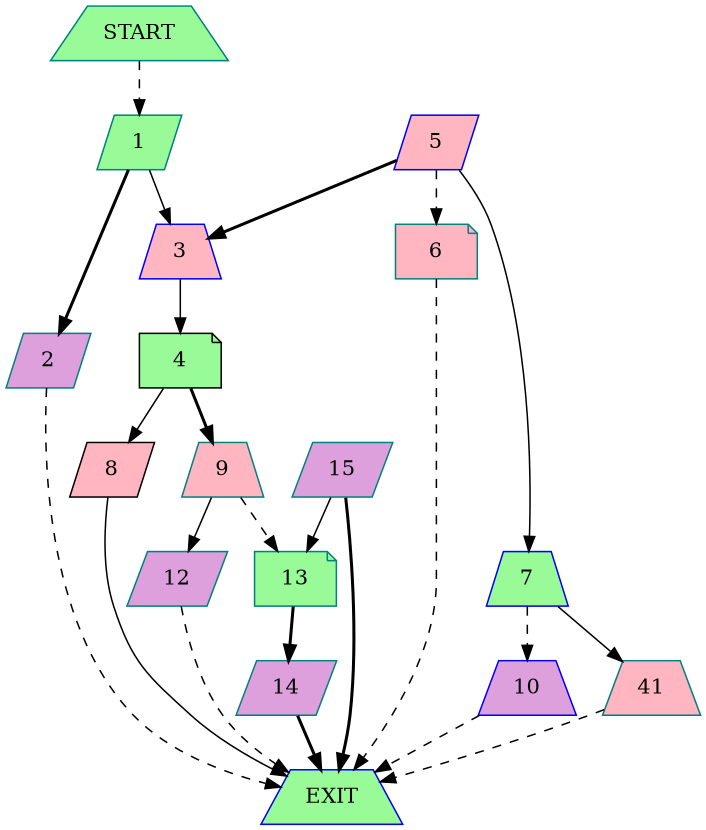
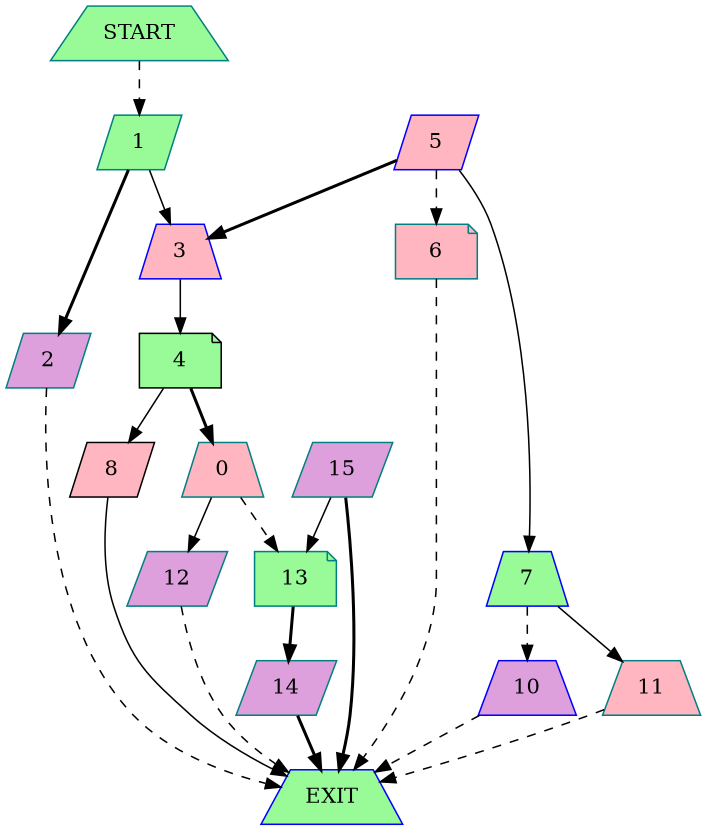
node "9": label "9" -> "0"
node "41": label "41" -> "11"
